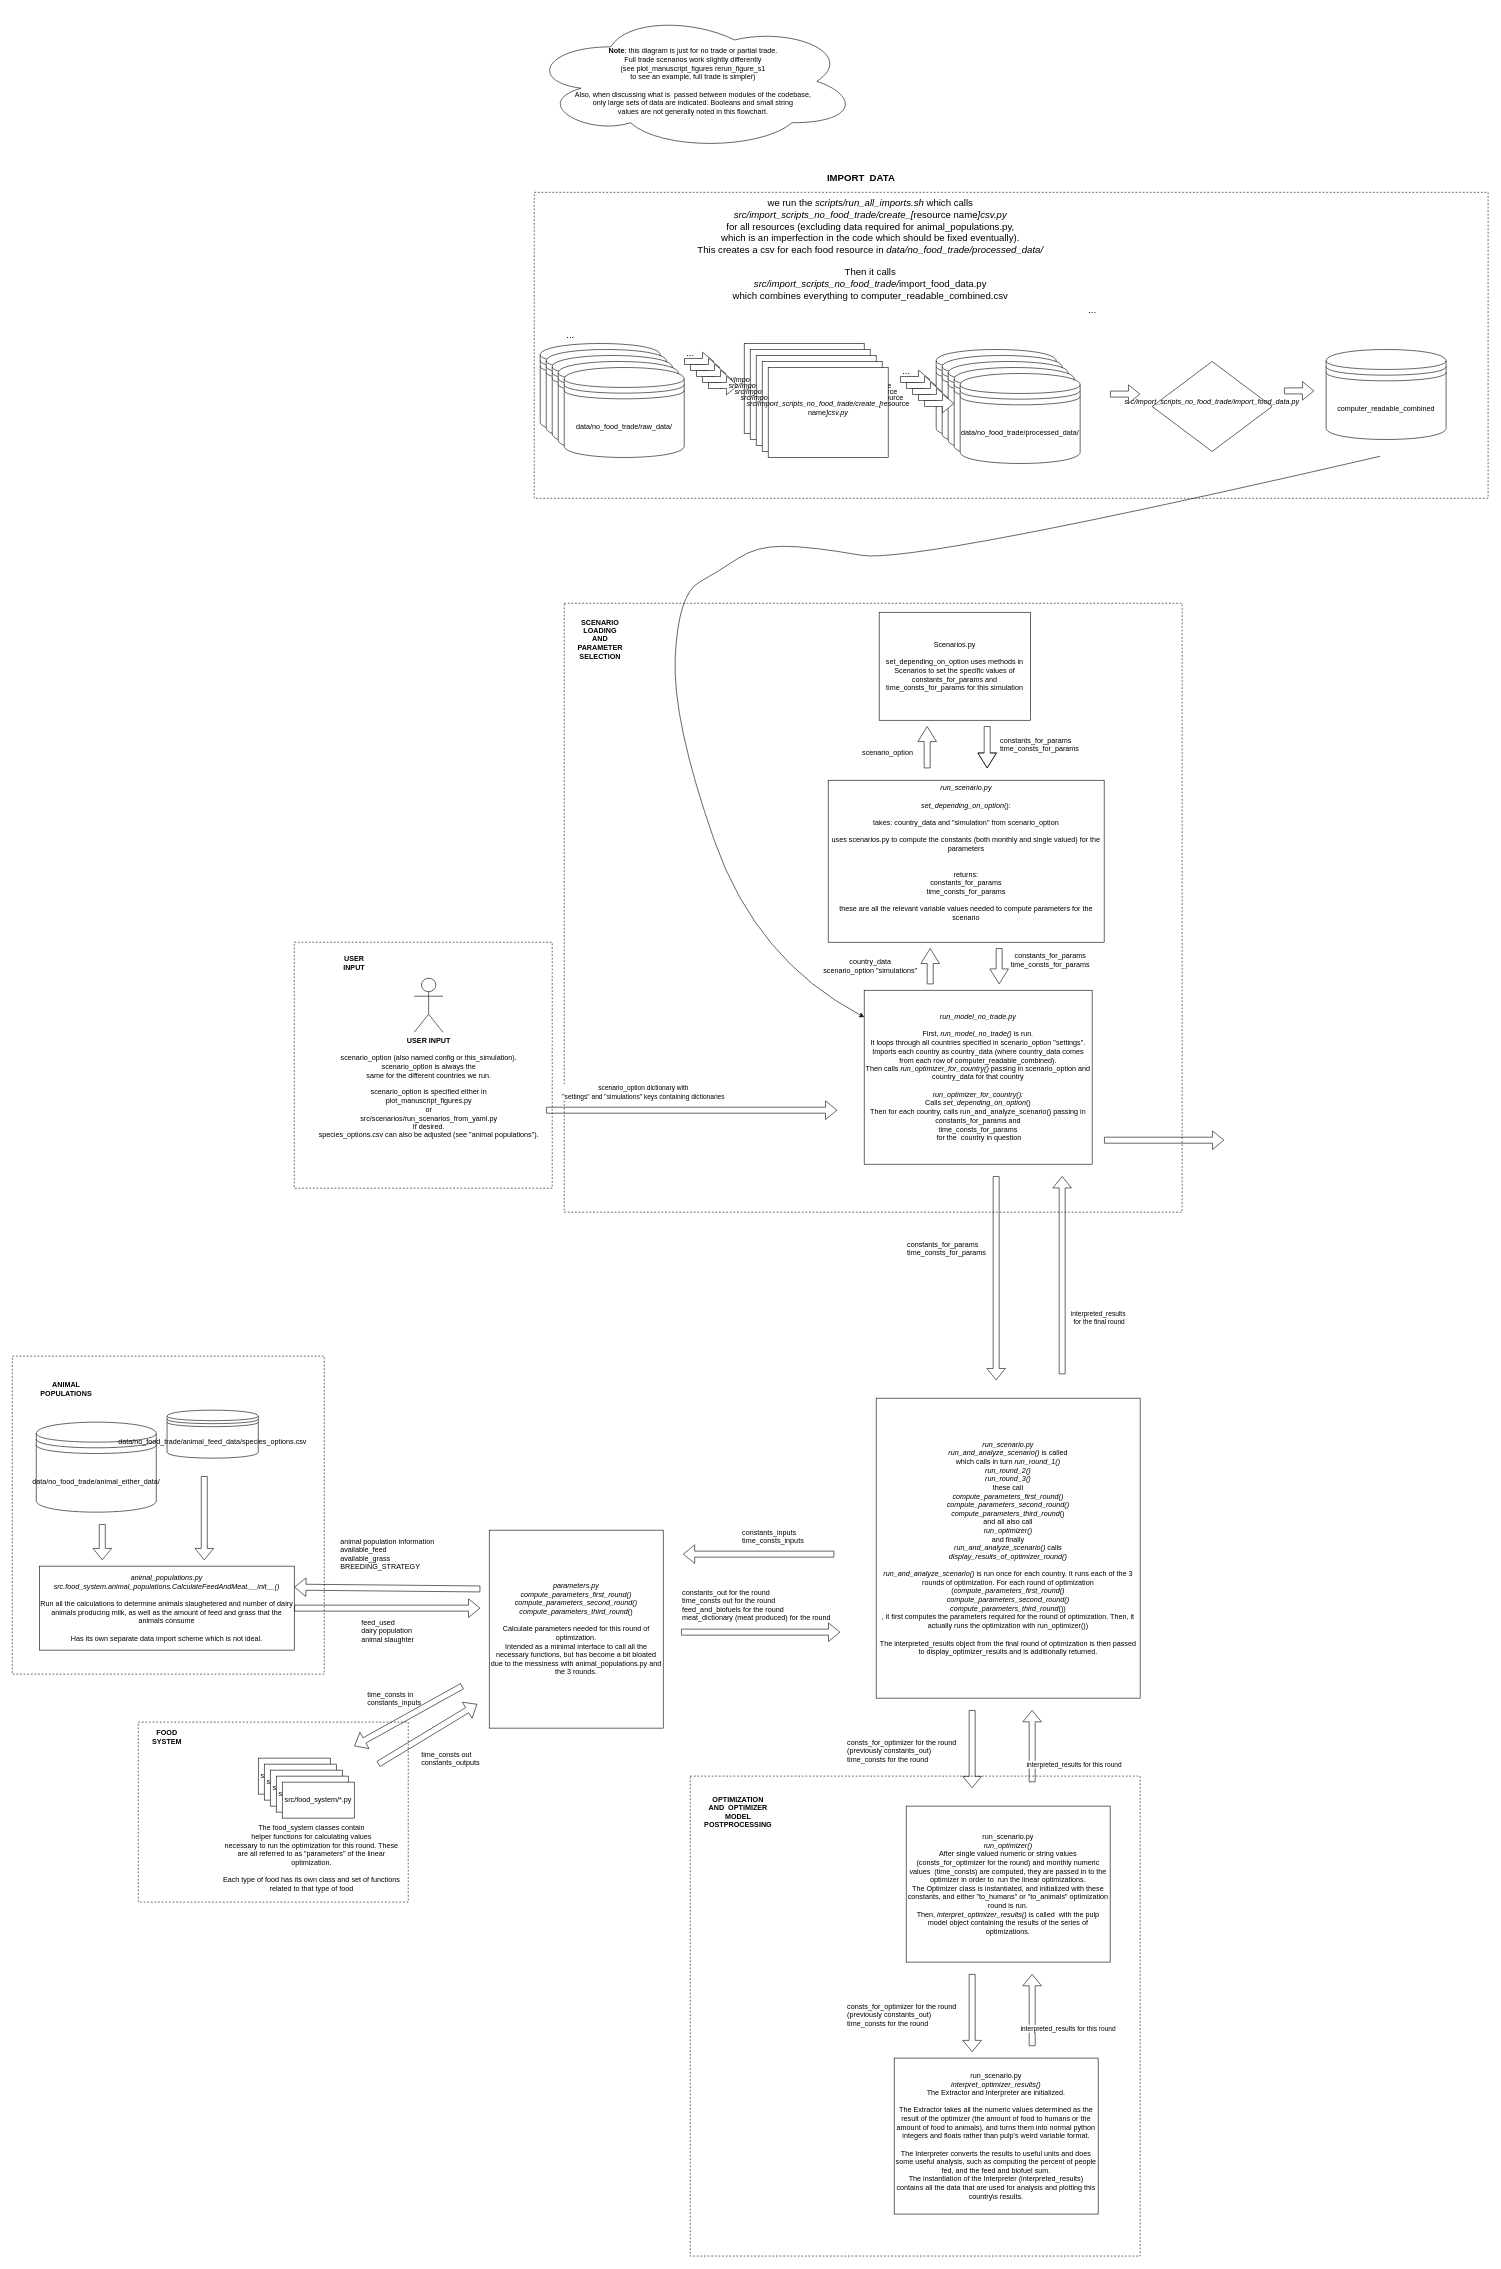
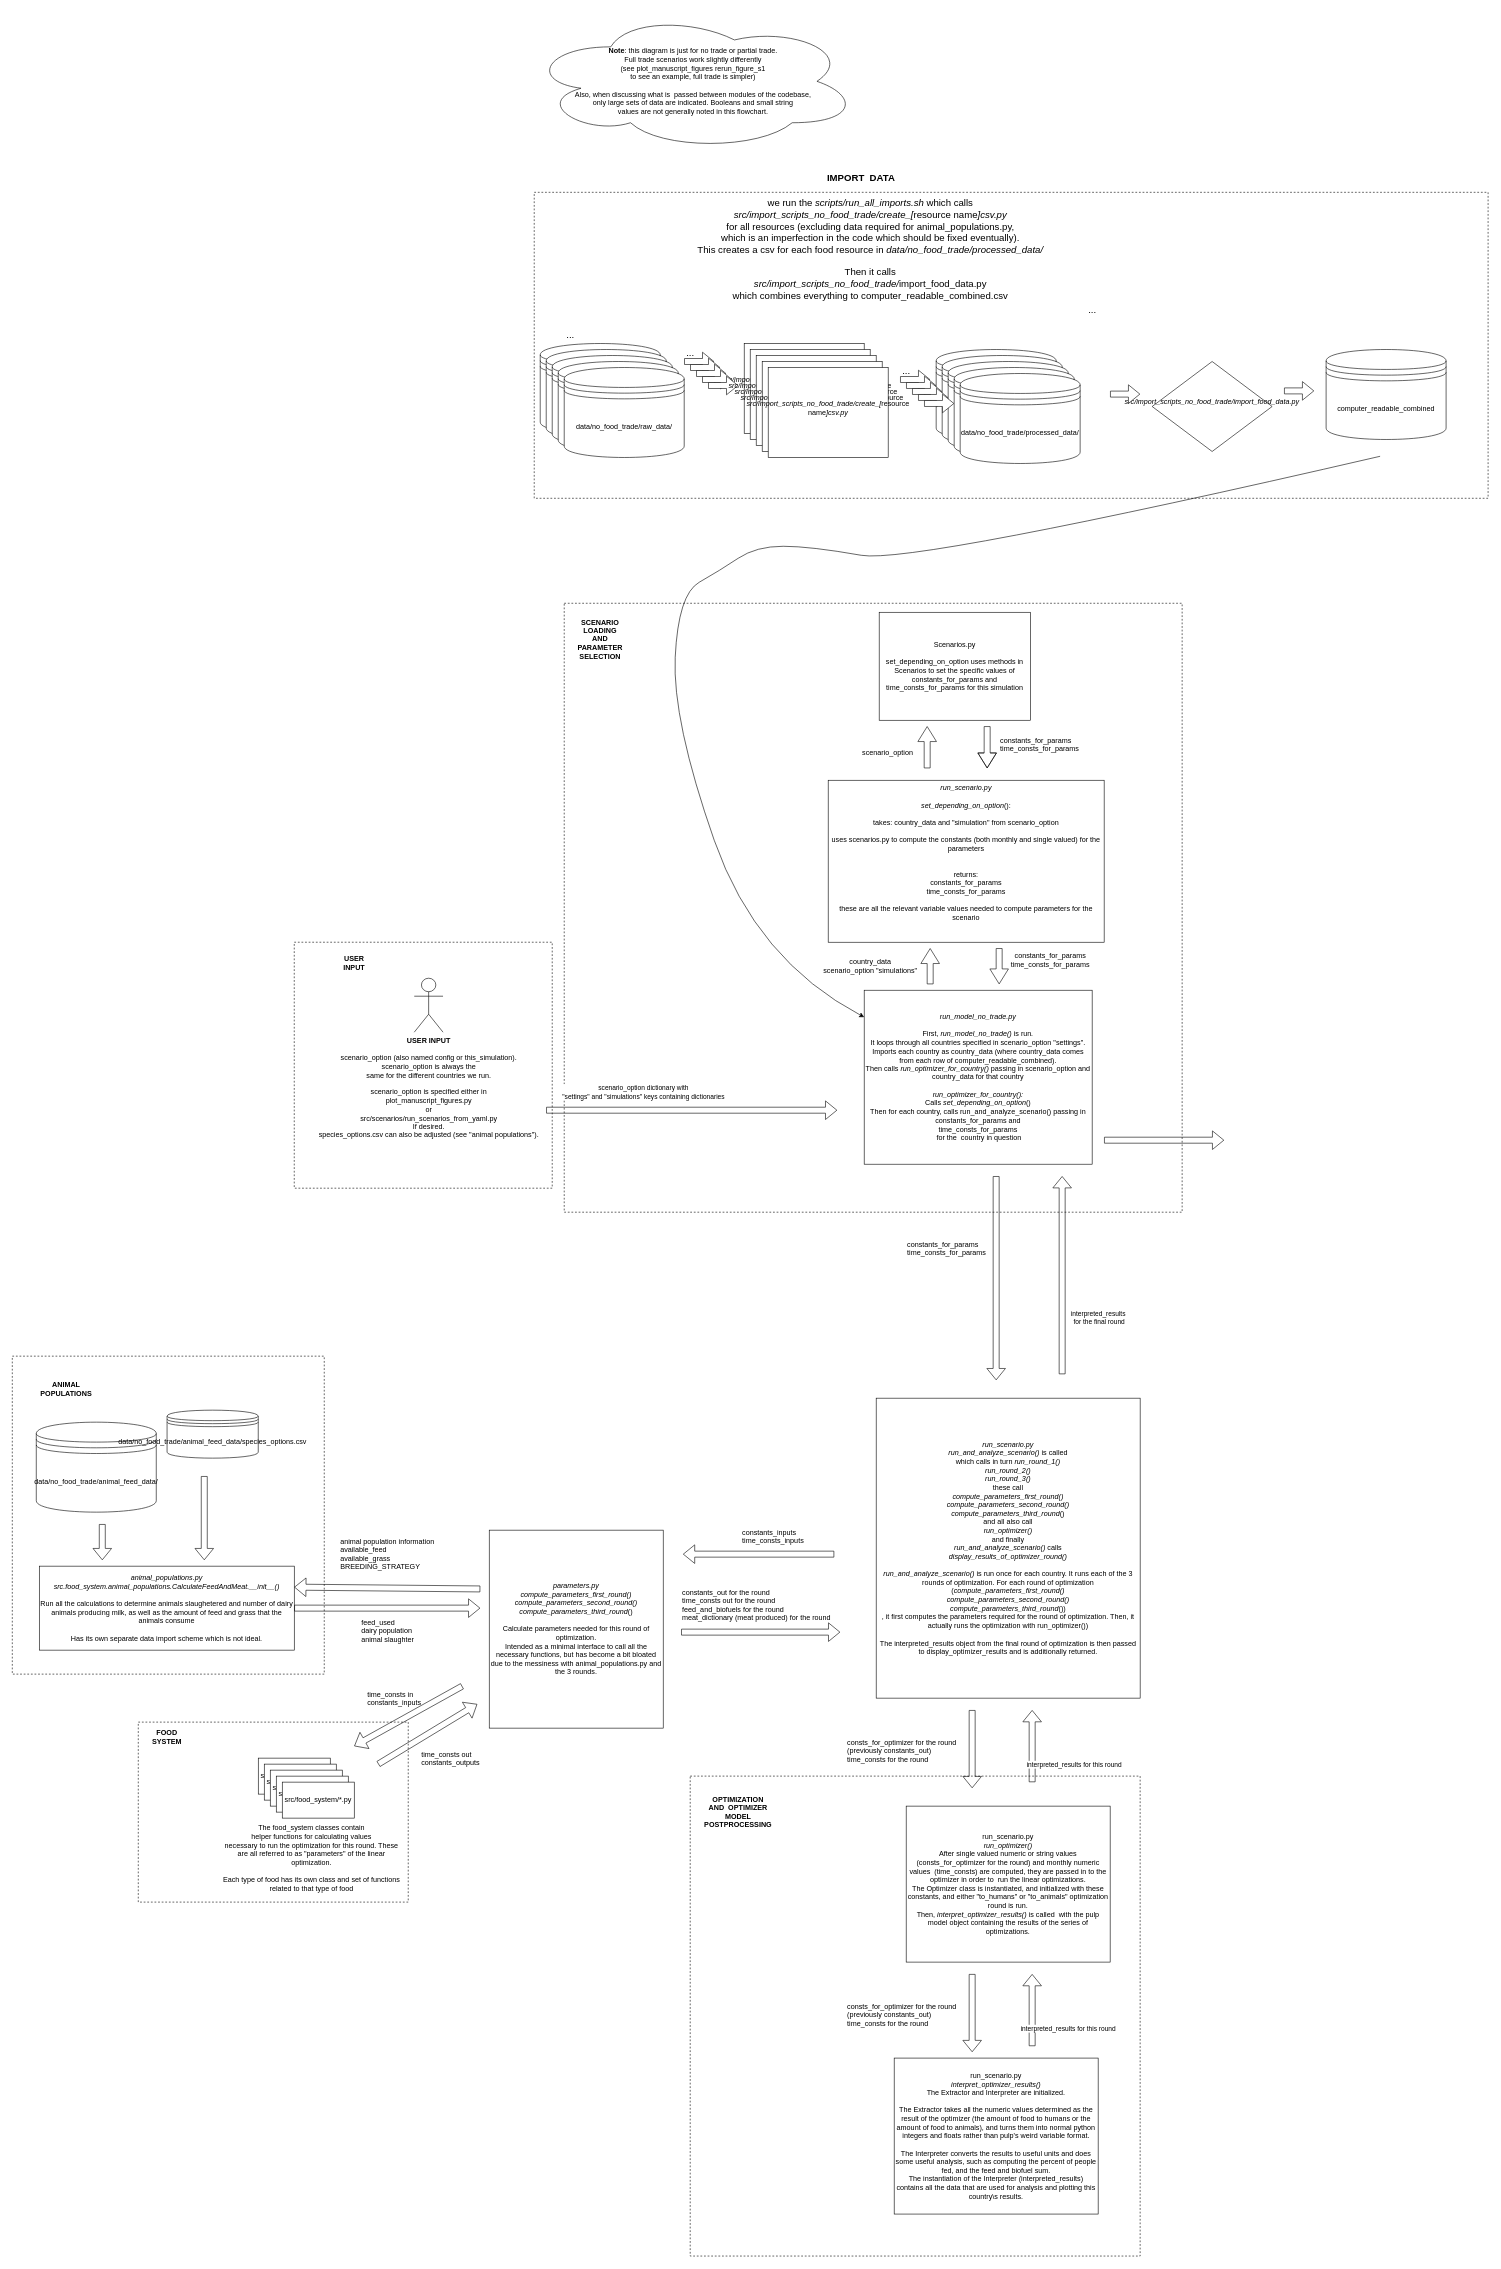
node "data/no_food_trade/animal_either_data/": label "data/no_food_trade/animal_either_data/" -> "data/no_food_trade/animal_feed_data/"
